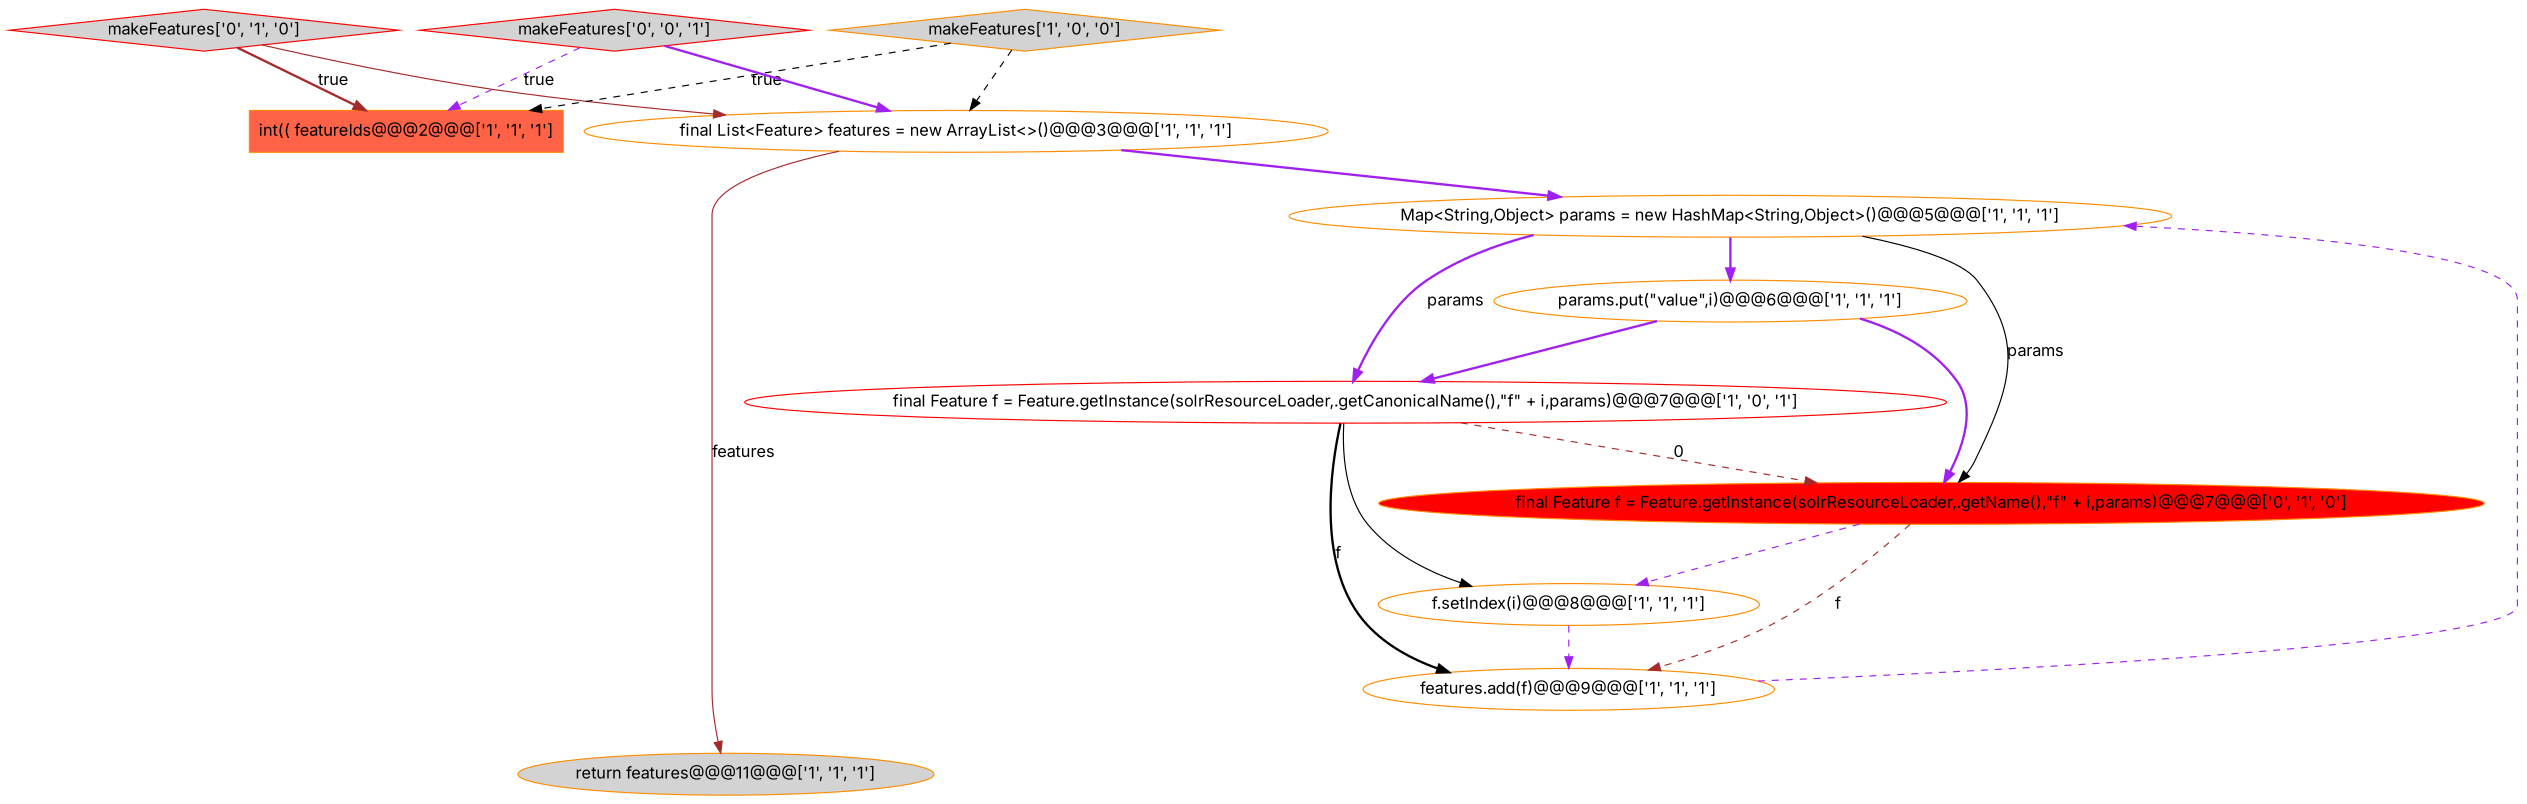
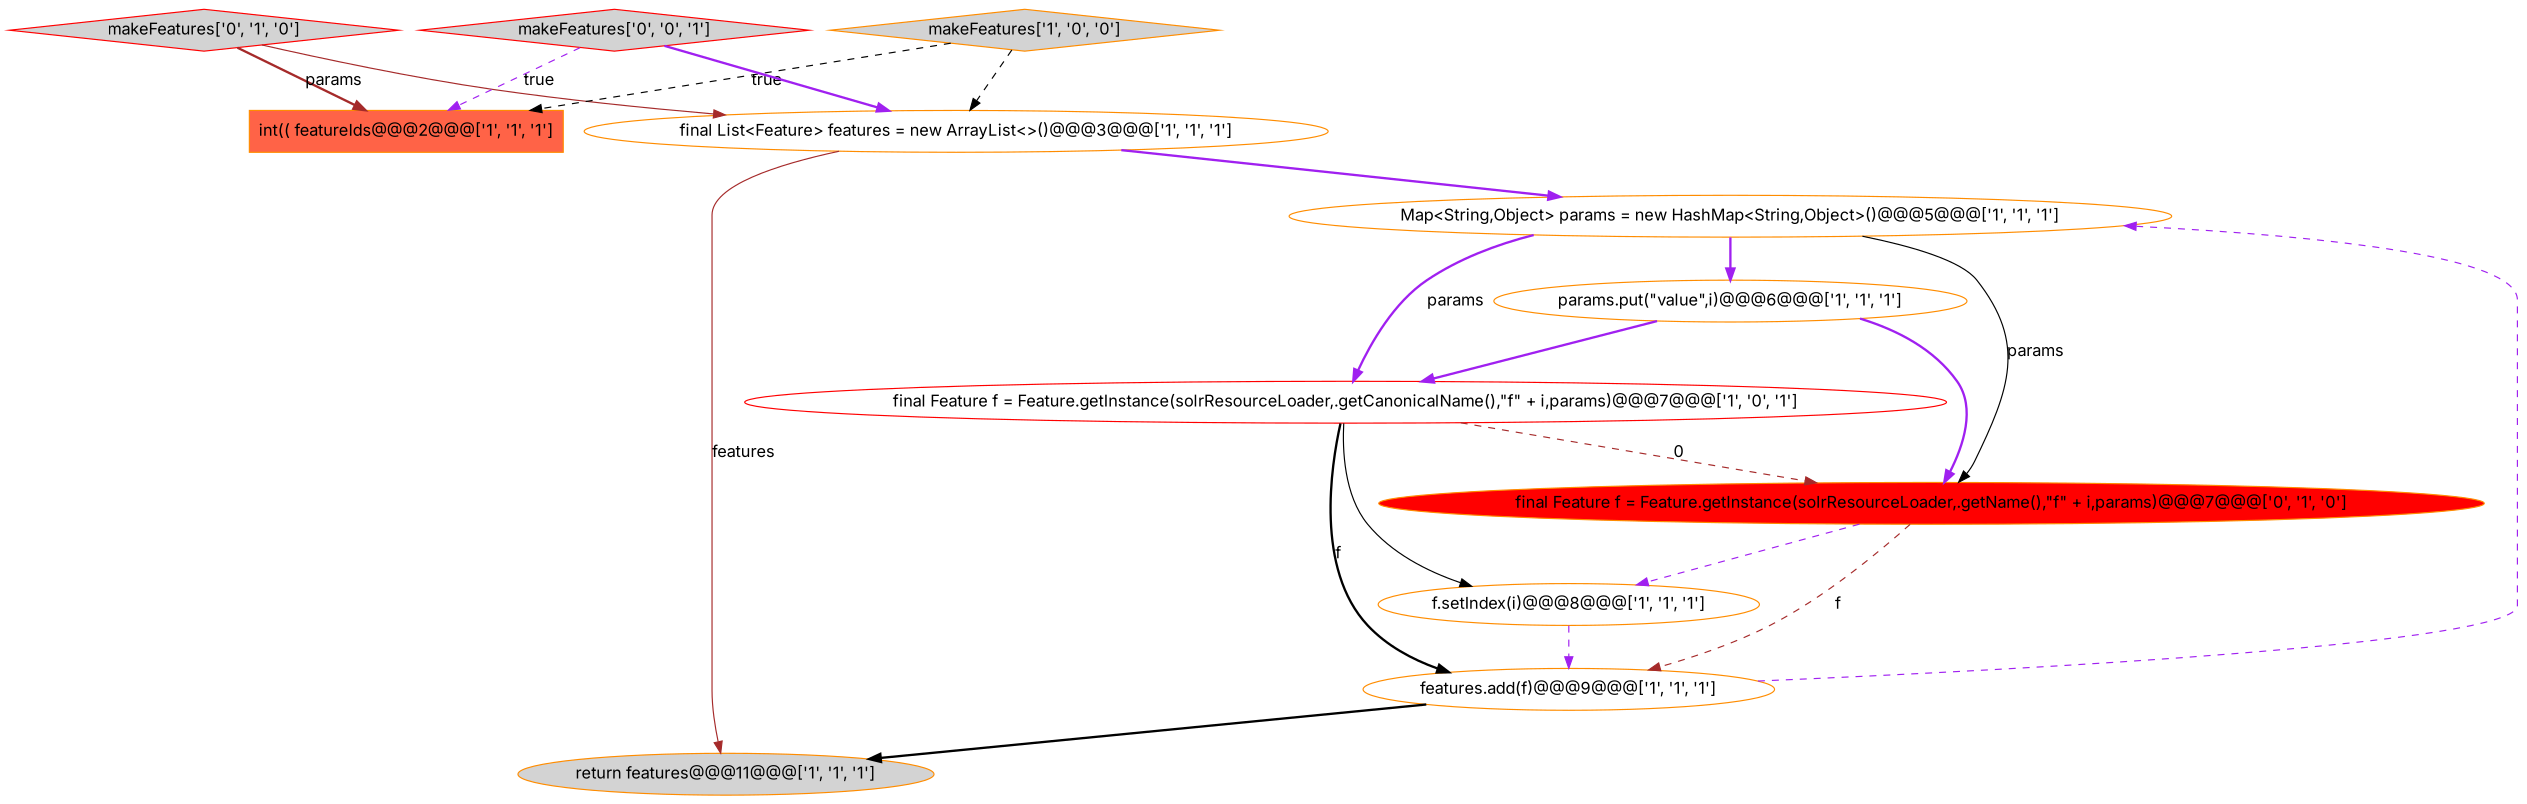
edge "makeFeatures['0', '1', '0']" -> "int(( featureIds@@@2@@@['1', '1', '1']": label "true" -> "params"
edge "features.add(f)@@@9@@@['1', '1', '1']" -> "return features@@@11@@@['1', '1', '1']": added
